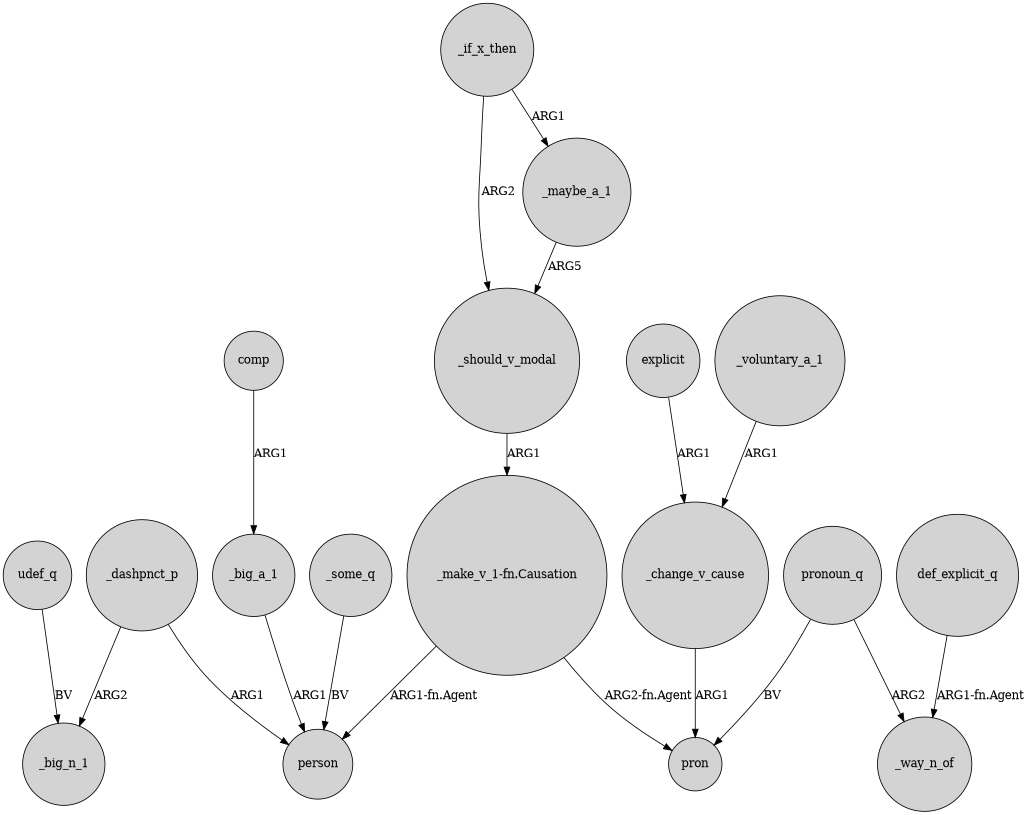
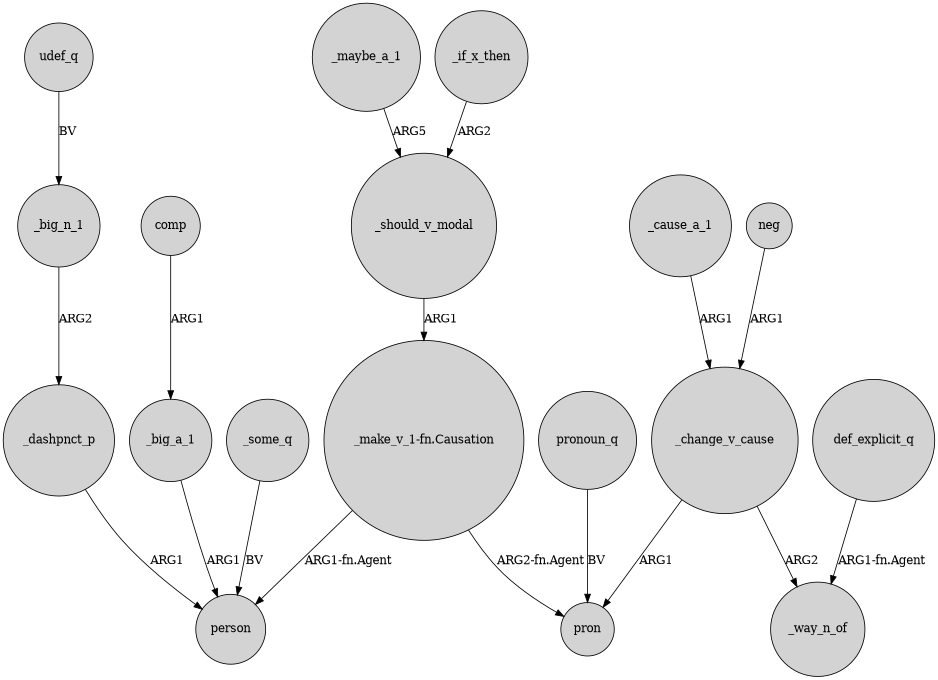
edge "_if_x_then" -> "_maybe_a_1": removed, label "ARG1"
node "explicit": label "explicit" -> "neg"
node "_voluntary_a_1": label "_voluntary_a_1" -> "_cause_a_1"
edge "pronoun_q" -> "_way_n_of": now "_change_v_cause" -> "_way_n_of"
edge "_dashpnct_p" -> "_big_n_1": reversed
